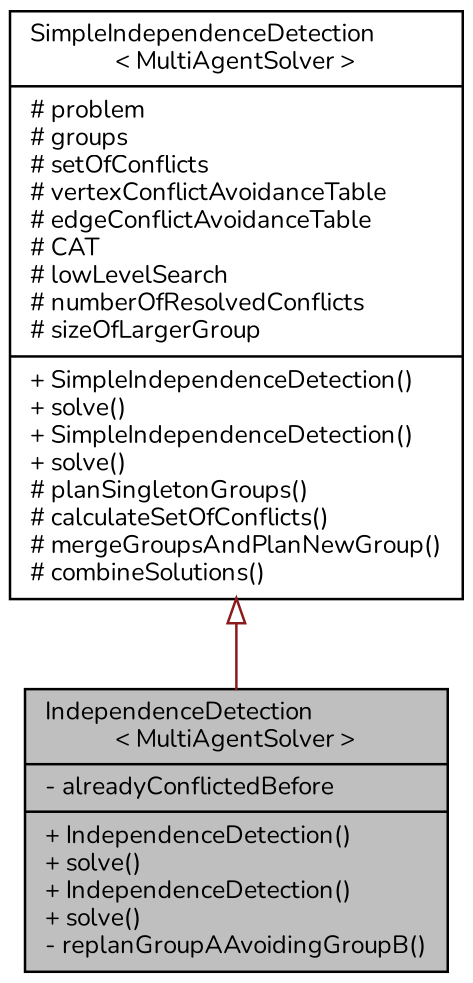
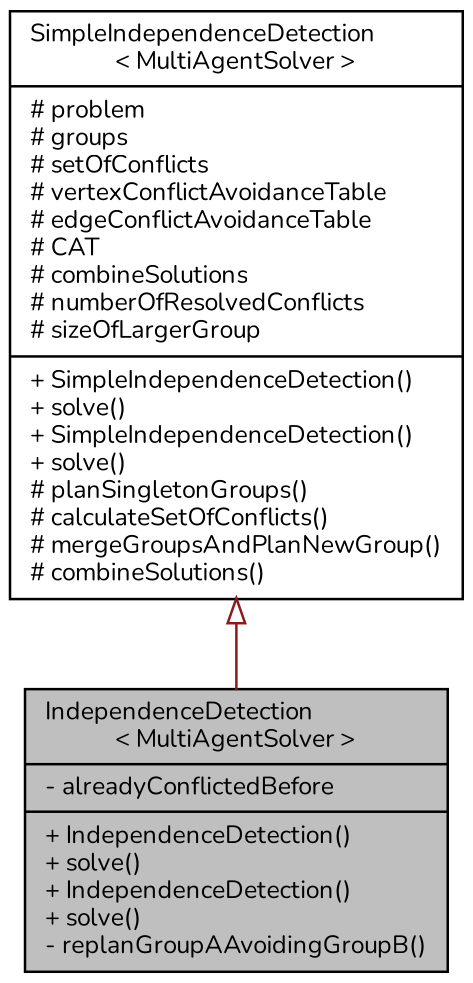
node "SimpleIndependenceDetection": text "# lowLevelSearch" -> "# combineSolutions"
